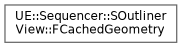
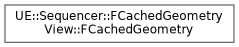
node "UE::Sequencer::SOutliner View::FCachedGeometry": label "UE::Sequencer::SOutliner View::FCachedGeometry" -> "UE::Sequencer::FCachedGeometry View::FCachedGeometry"
